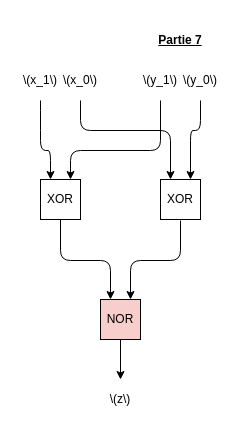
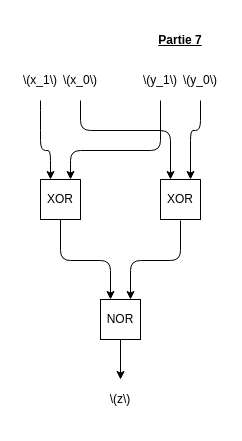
node "NOR": fillcolor #f8cecc -> #ffffff
